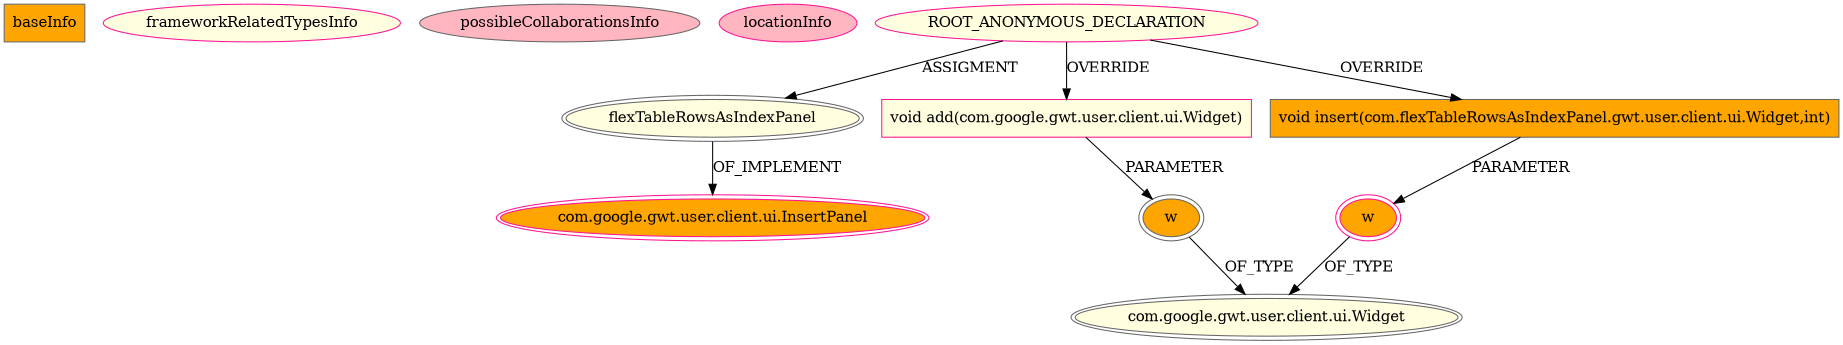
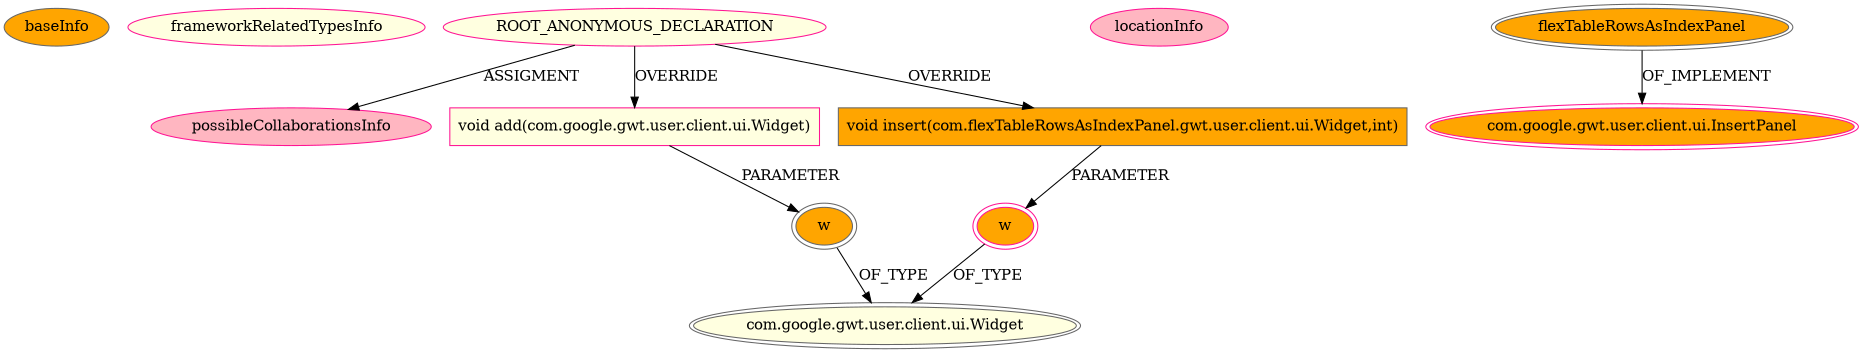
node "baseInfo": shape box -> ellipse
node "possibleCollaborationsInfo": color gray40 -> deeppink
edge "ROOT_ANONYMOUS_DECLARATION" -> "flexTableRowsAsIndexPanel": now "ROOT_ANONYMOUS_DECLARATION" -> "possibleCollaborationsInfo"
node "flexTableRowsAsIndexPanel": fillcolor lightyellow -> orange
